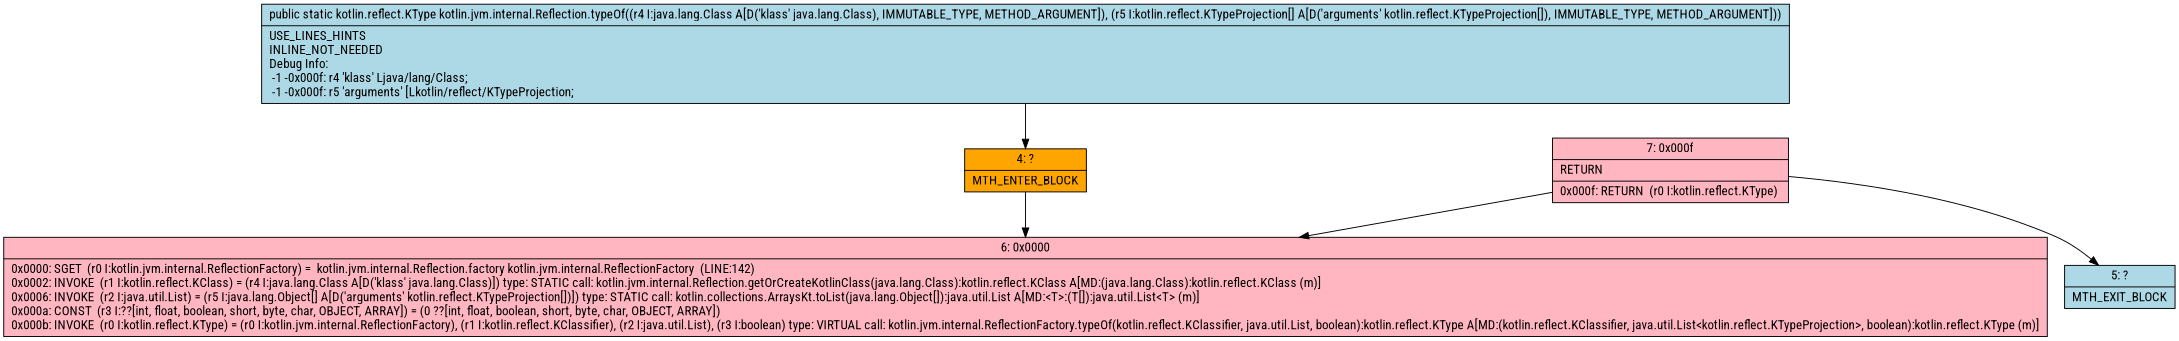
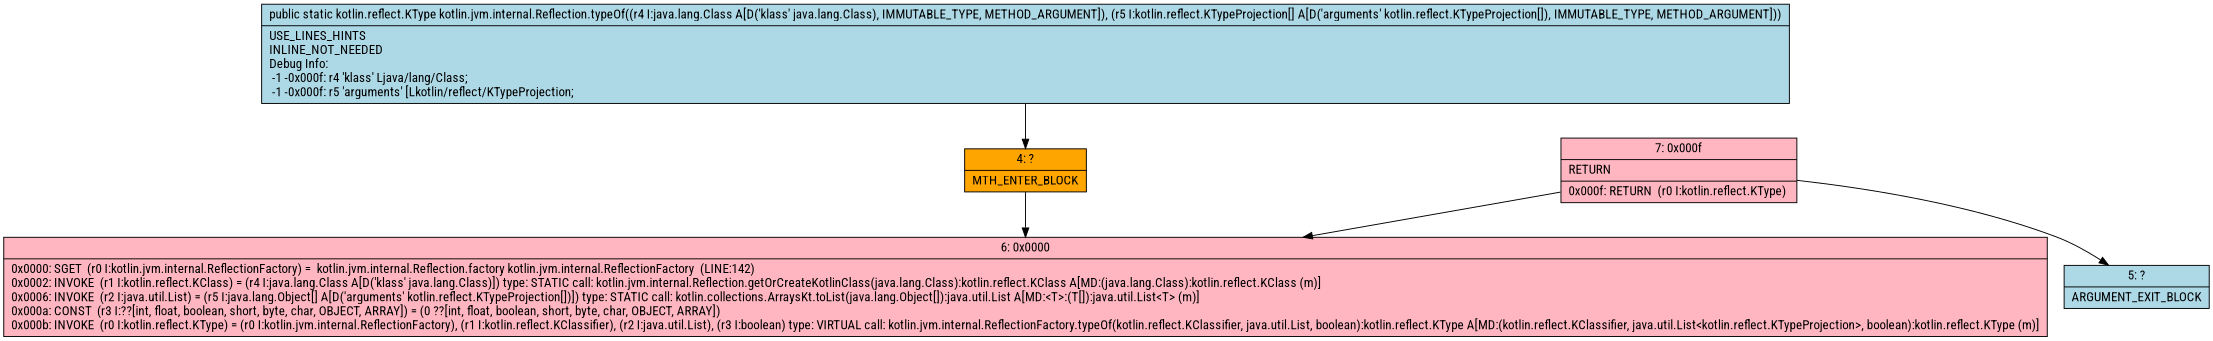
node "5: ?": text "MTH_EXIT_BLOCK" -> "ARGUMENT_EXIT_BLOCK"
